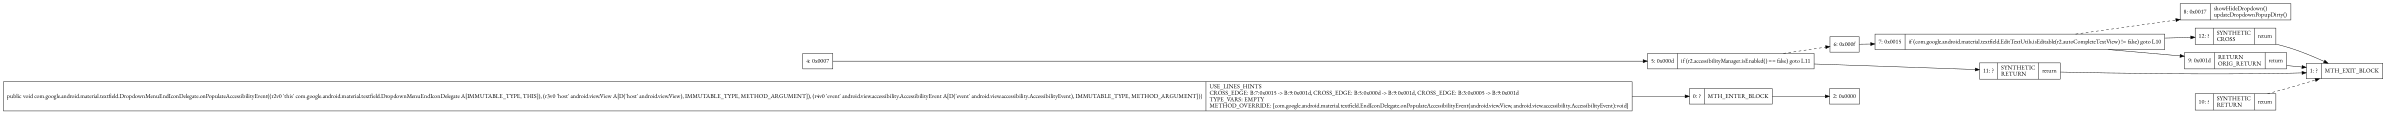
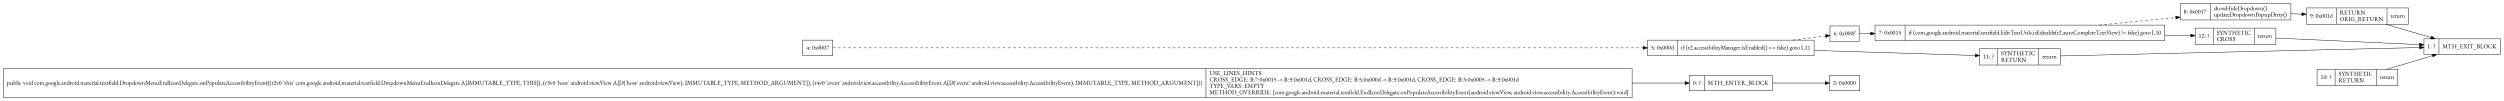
edge "7: 0x0015" -> "9: 0x001d": now "8: 0x0017" -> "9: 0x001d"
edge "4: 0x0007" -> "5: 0x000d": style solid -> dashed
edge "10: ?" -> "1: ?": style dashed -> solid
